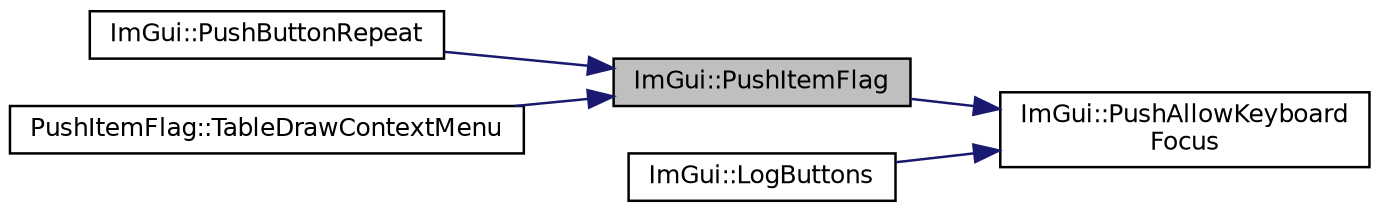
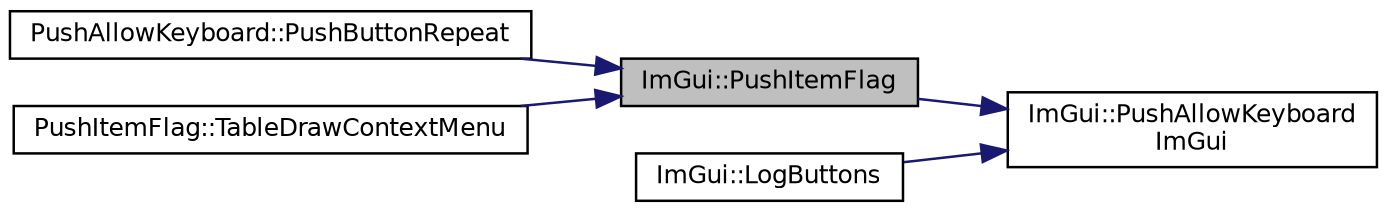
node "ImGui::PushButtonRepeat": label "ImGui::PushButtonRepeat" -> "PushAllowKeyboard::PushButtonRepeat"
node "ImGui::PushAllowKeyboard Focus": label "ImGui::PushAllowKeyboard Focus" -> "ImGui::PushAllowKeyboard ImGui"
